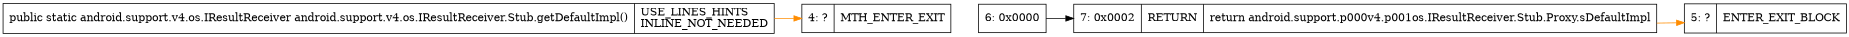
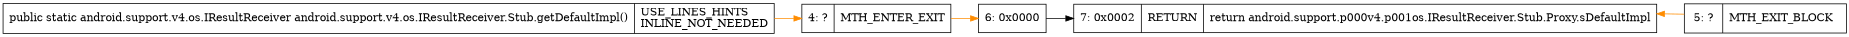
edge "4: ?" -> "6: 0x0000": added
node "5: ?": text "ENTER_EXIT_BLOCK" -> "MTH_EXIT_BLOCK"
edge "7: 0x0002" -> "5: ?": reversed
